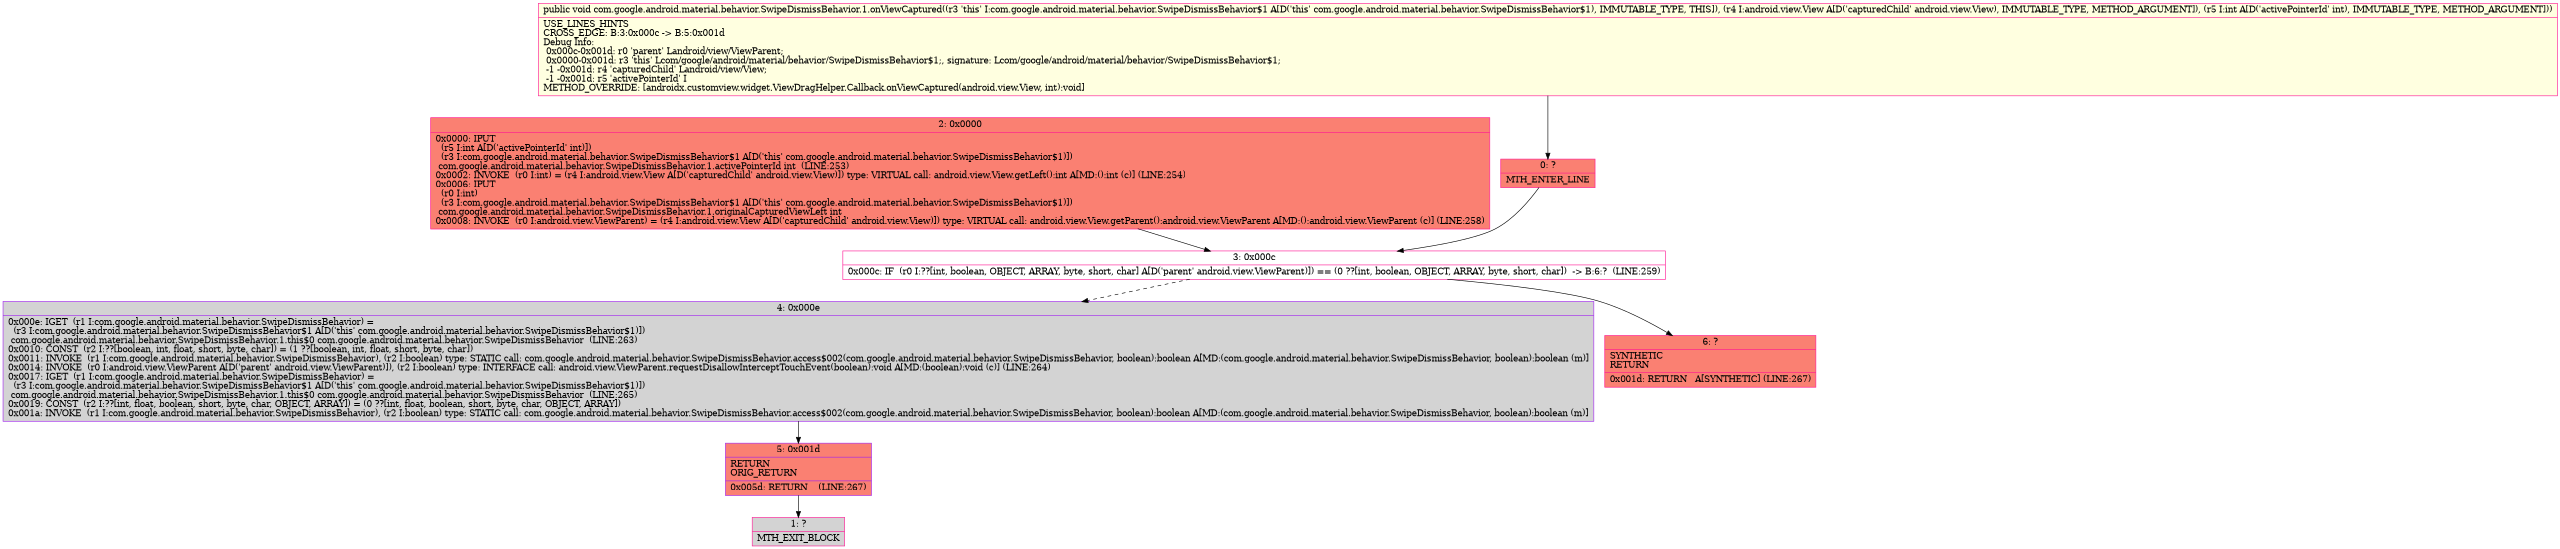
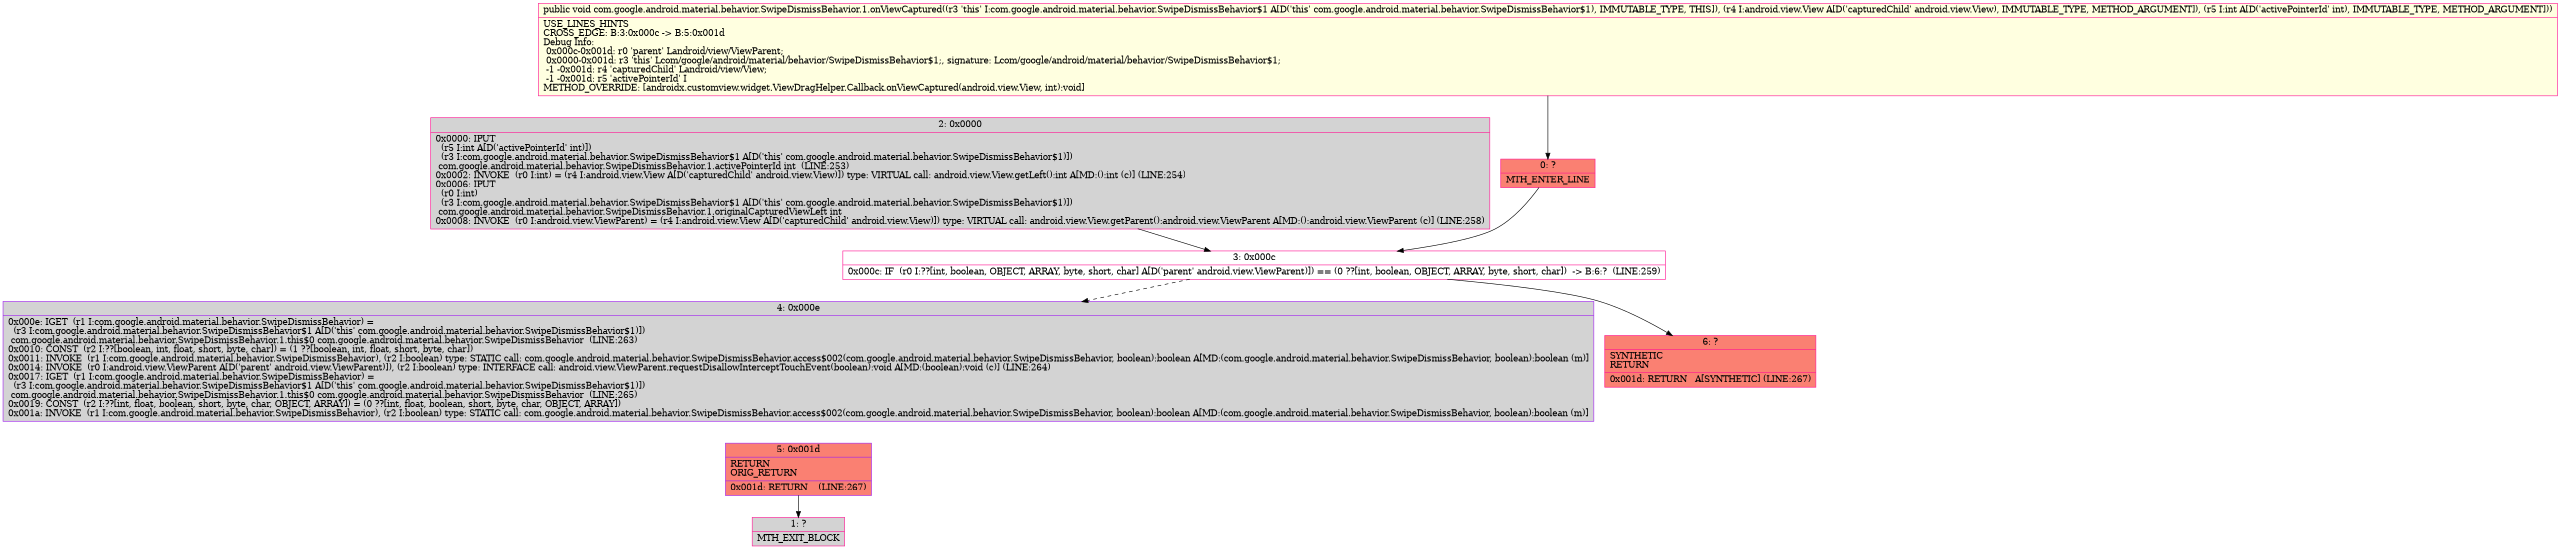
node "2: 0x0000": fillcolor salmon -> lightgrey
edge "4: 0x000e" -> "5: 0x001d": removed
node "5: 0x001d": text "0x005d: RETURN    (LINE:267)" -> "0x001d: RETURN    (LINE:267)"
